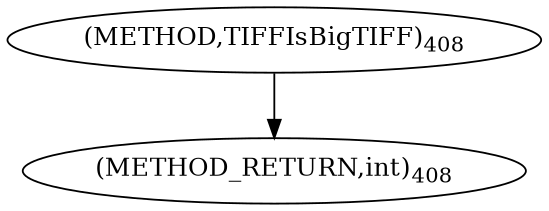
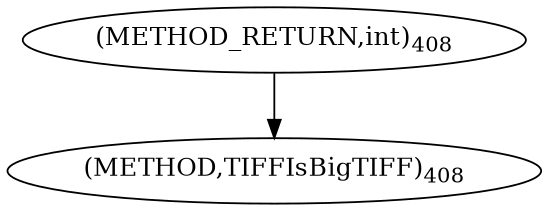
edge "(METHOD,TIFFIsBigTIFF)" -> "(METHOD_RETURN,int)": reversed
